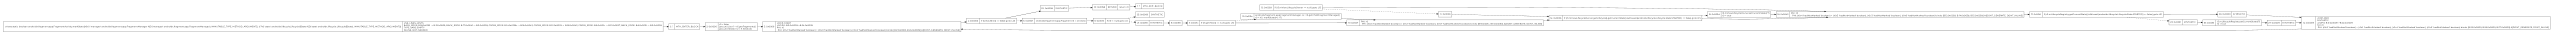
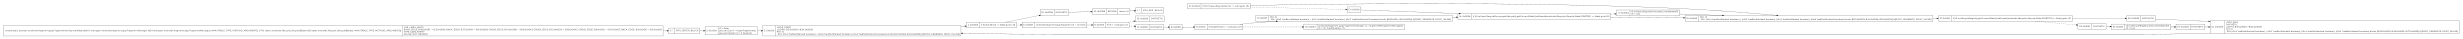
edge "10: 0x001e" -> "11: 0x0027": removed
